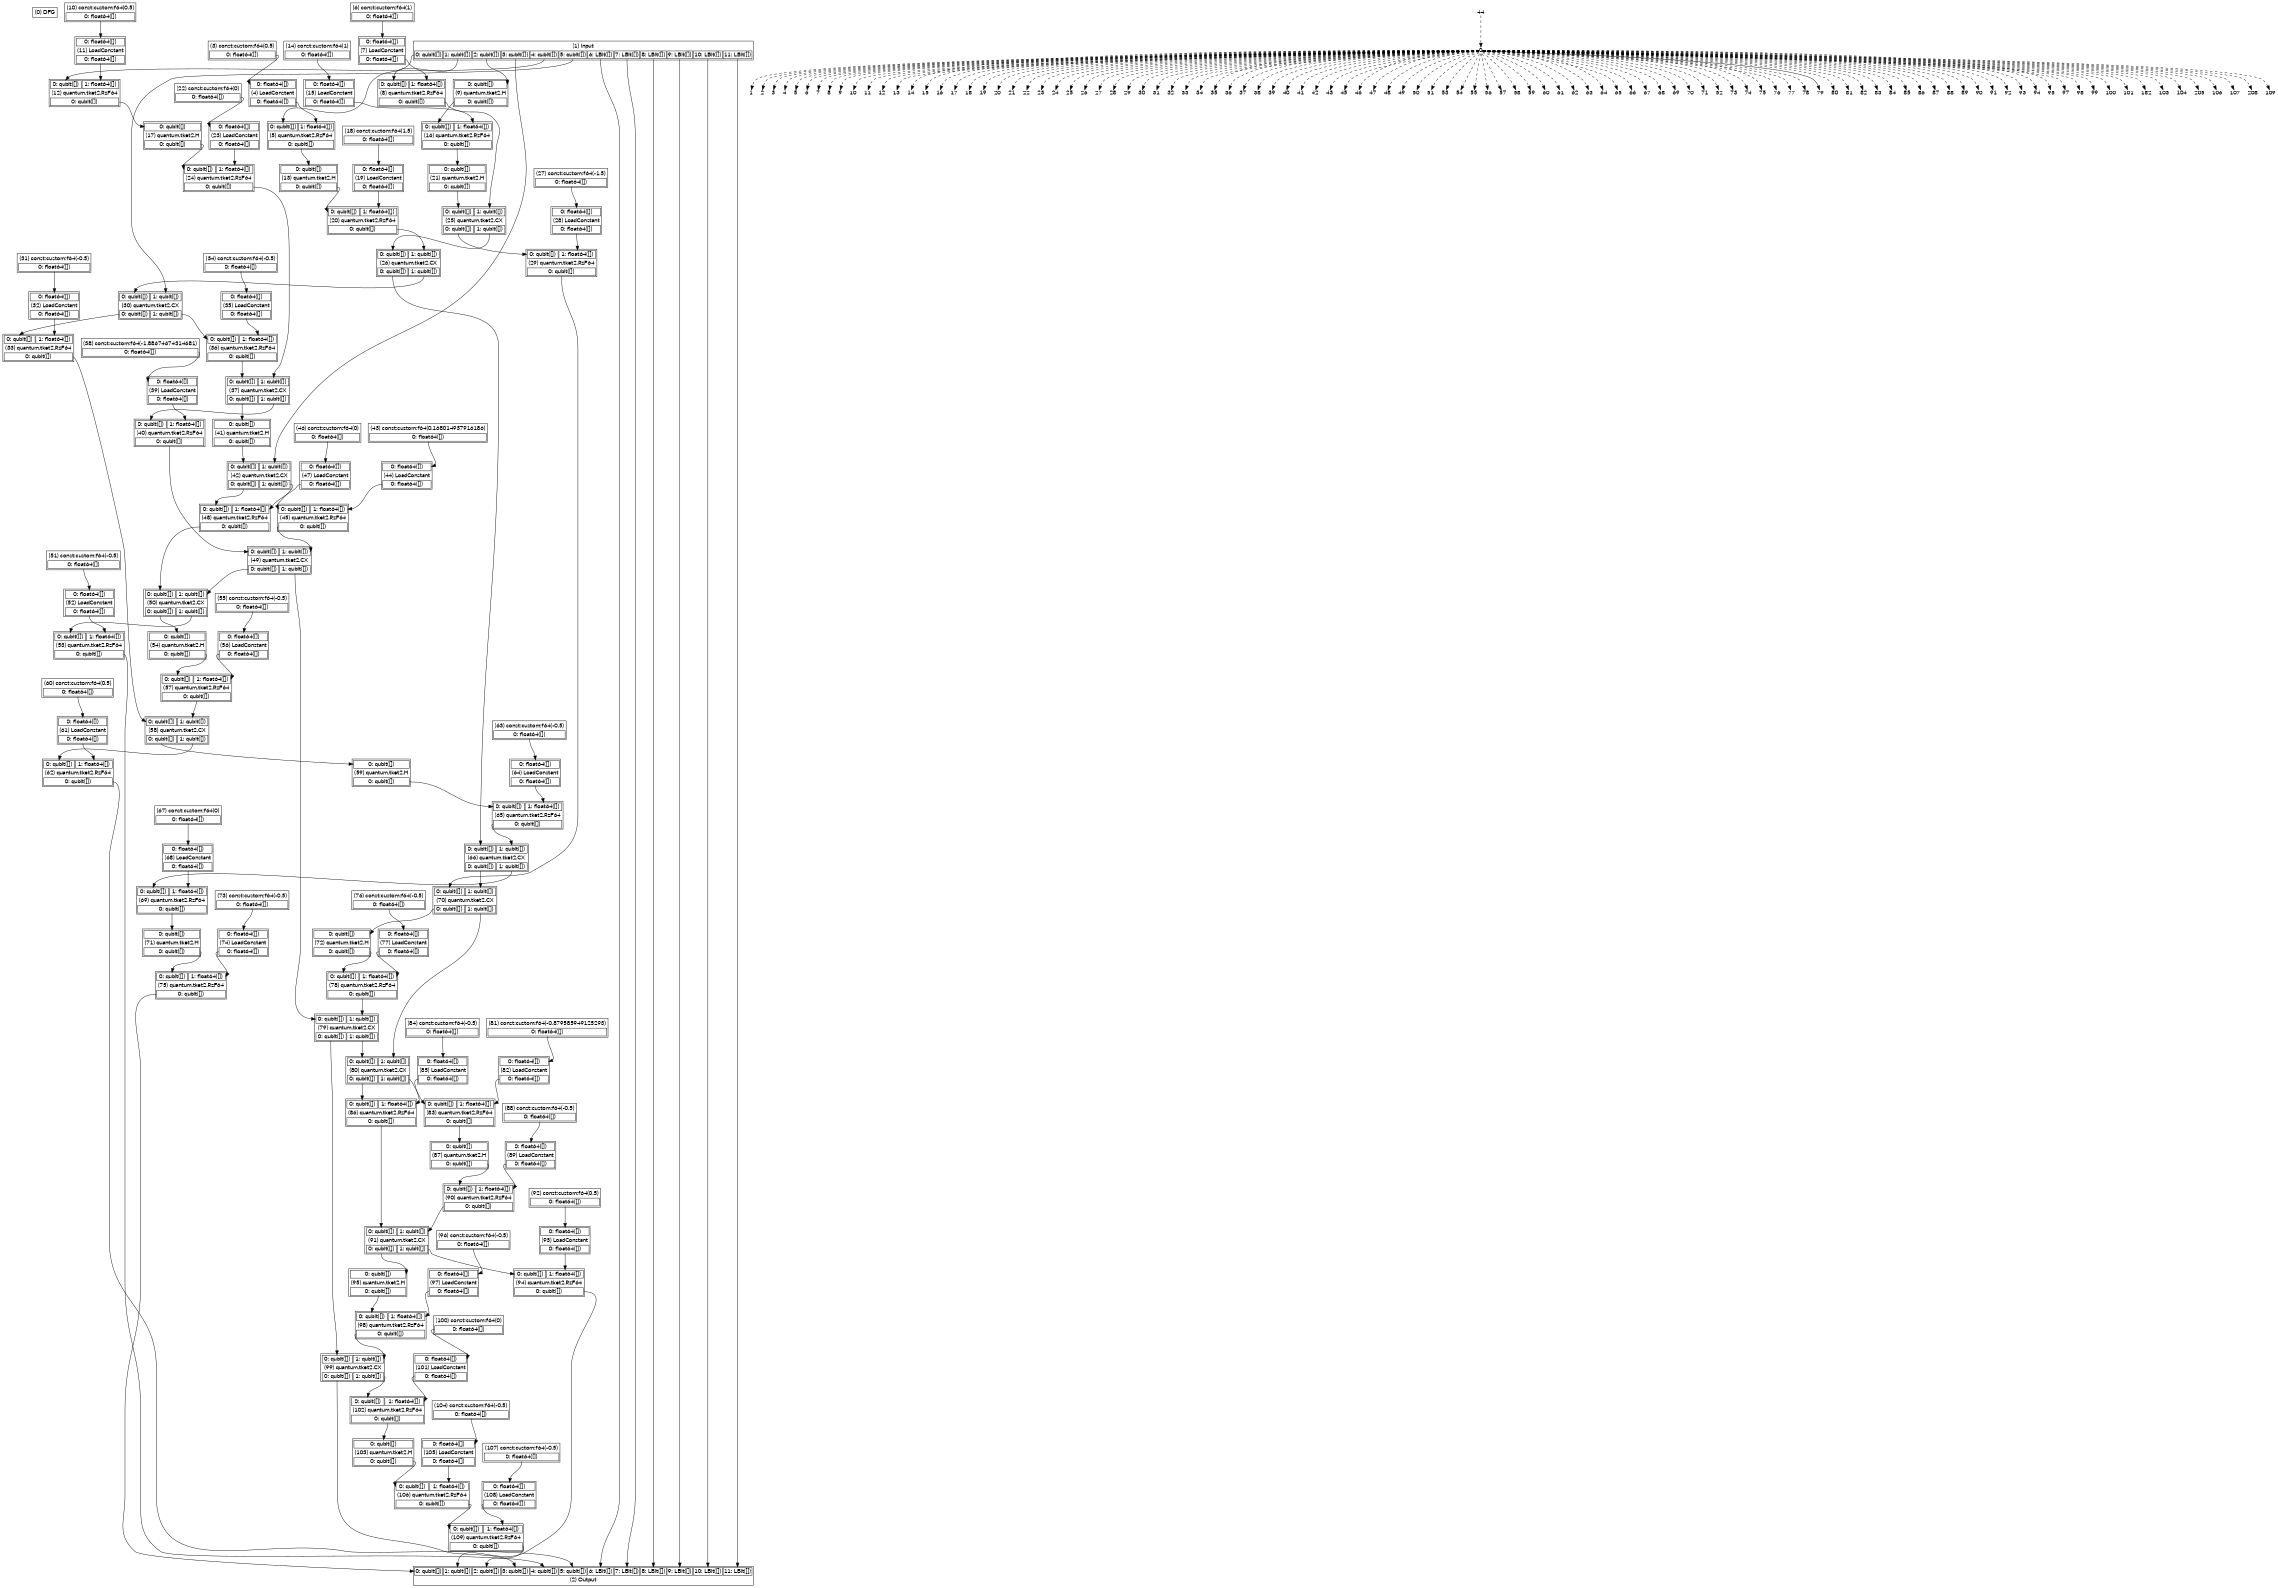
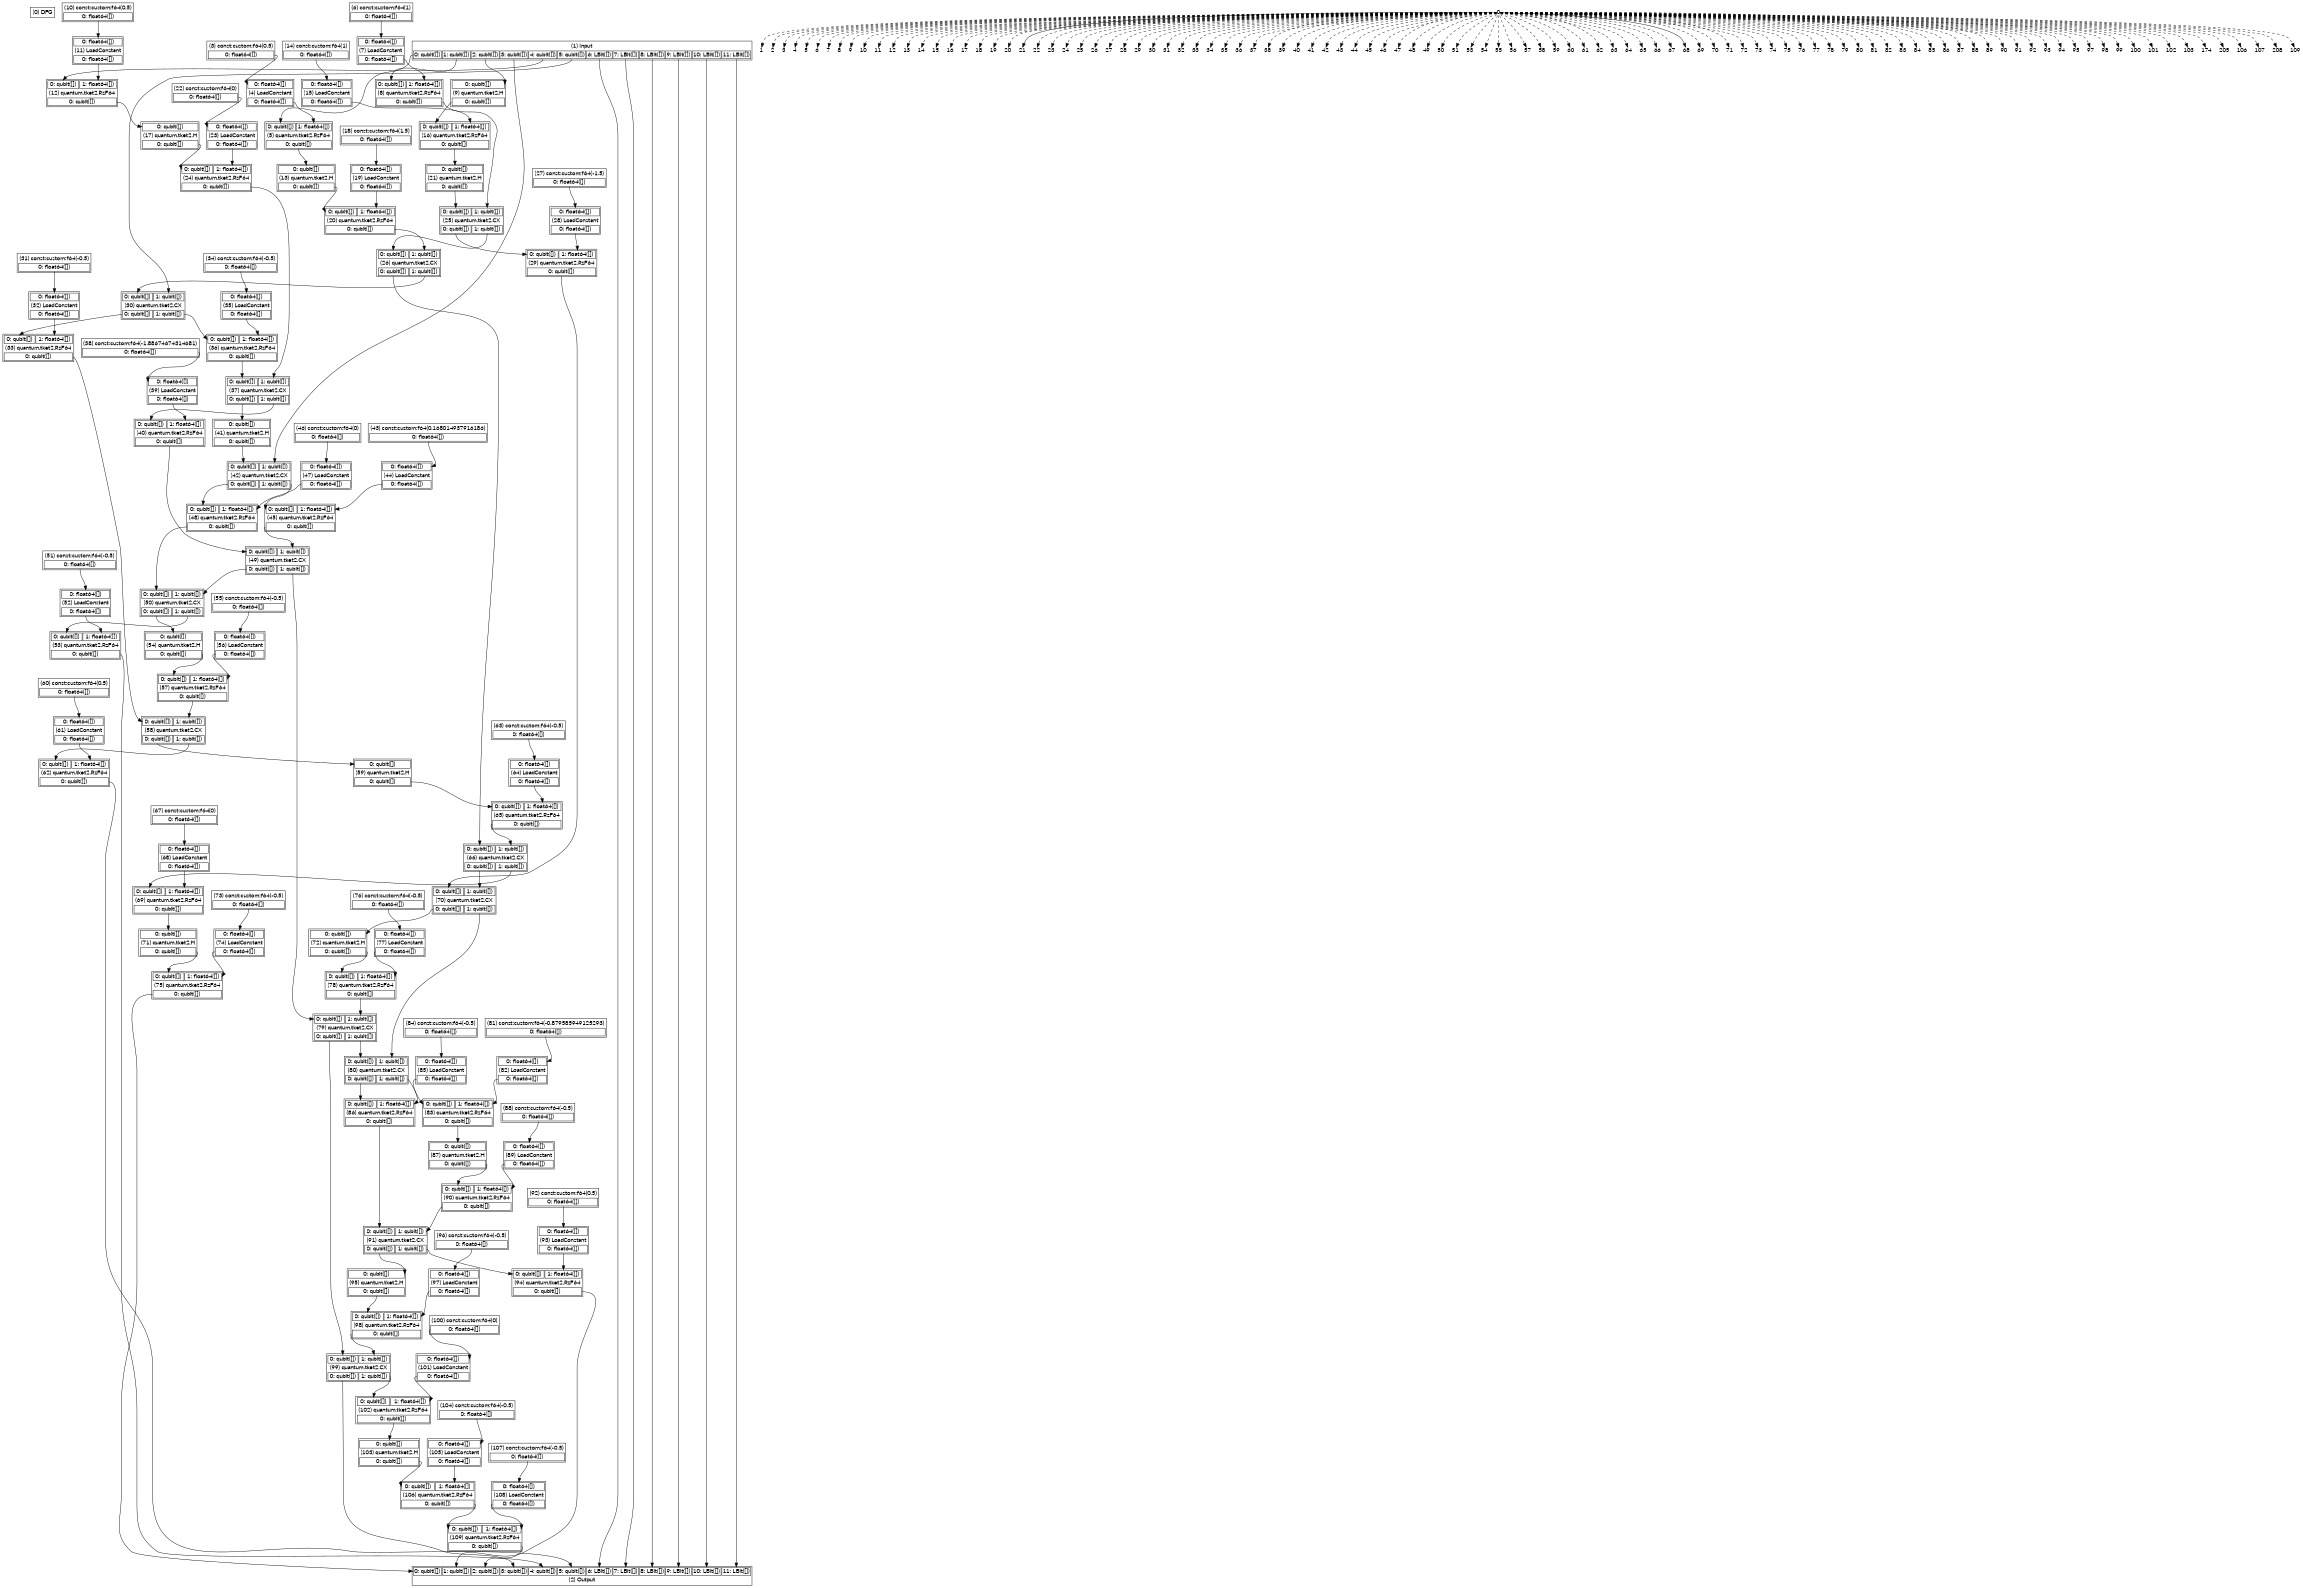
edge "44" -> "0": reversed
edge "0" -> "21": style dashed -> solid
edge "0" -> "79": style solid -> dashed
edge "0" -> "68": style dashed -> solid
node "52": label "52" -> "72"
node "182": label "182" -> "102"
node "104": label "104" -> "174"
